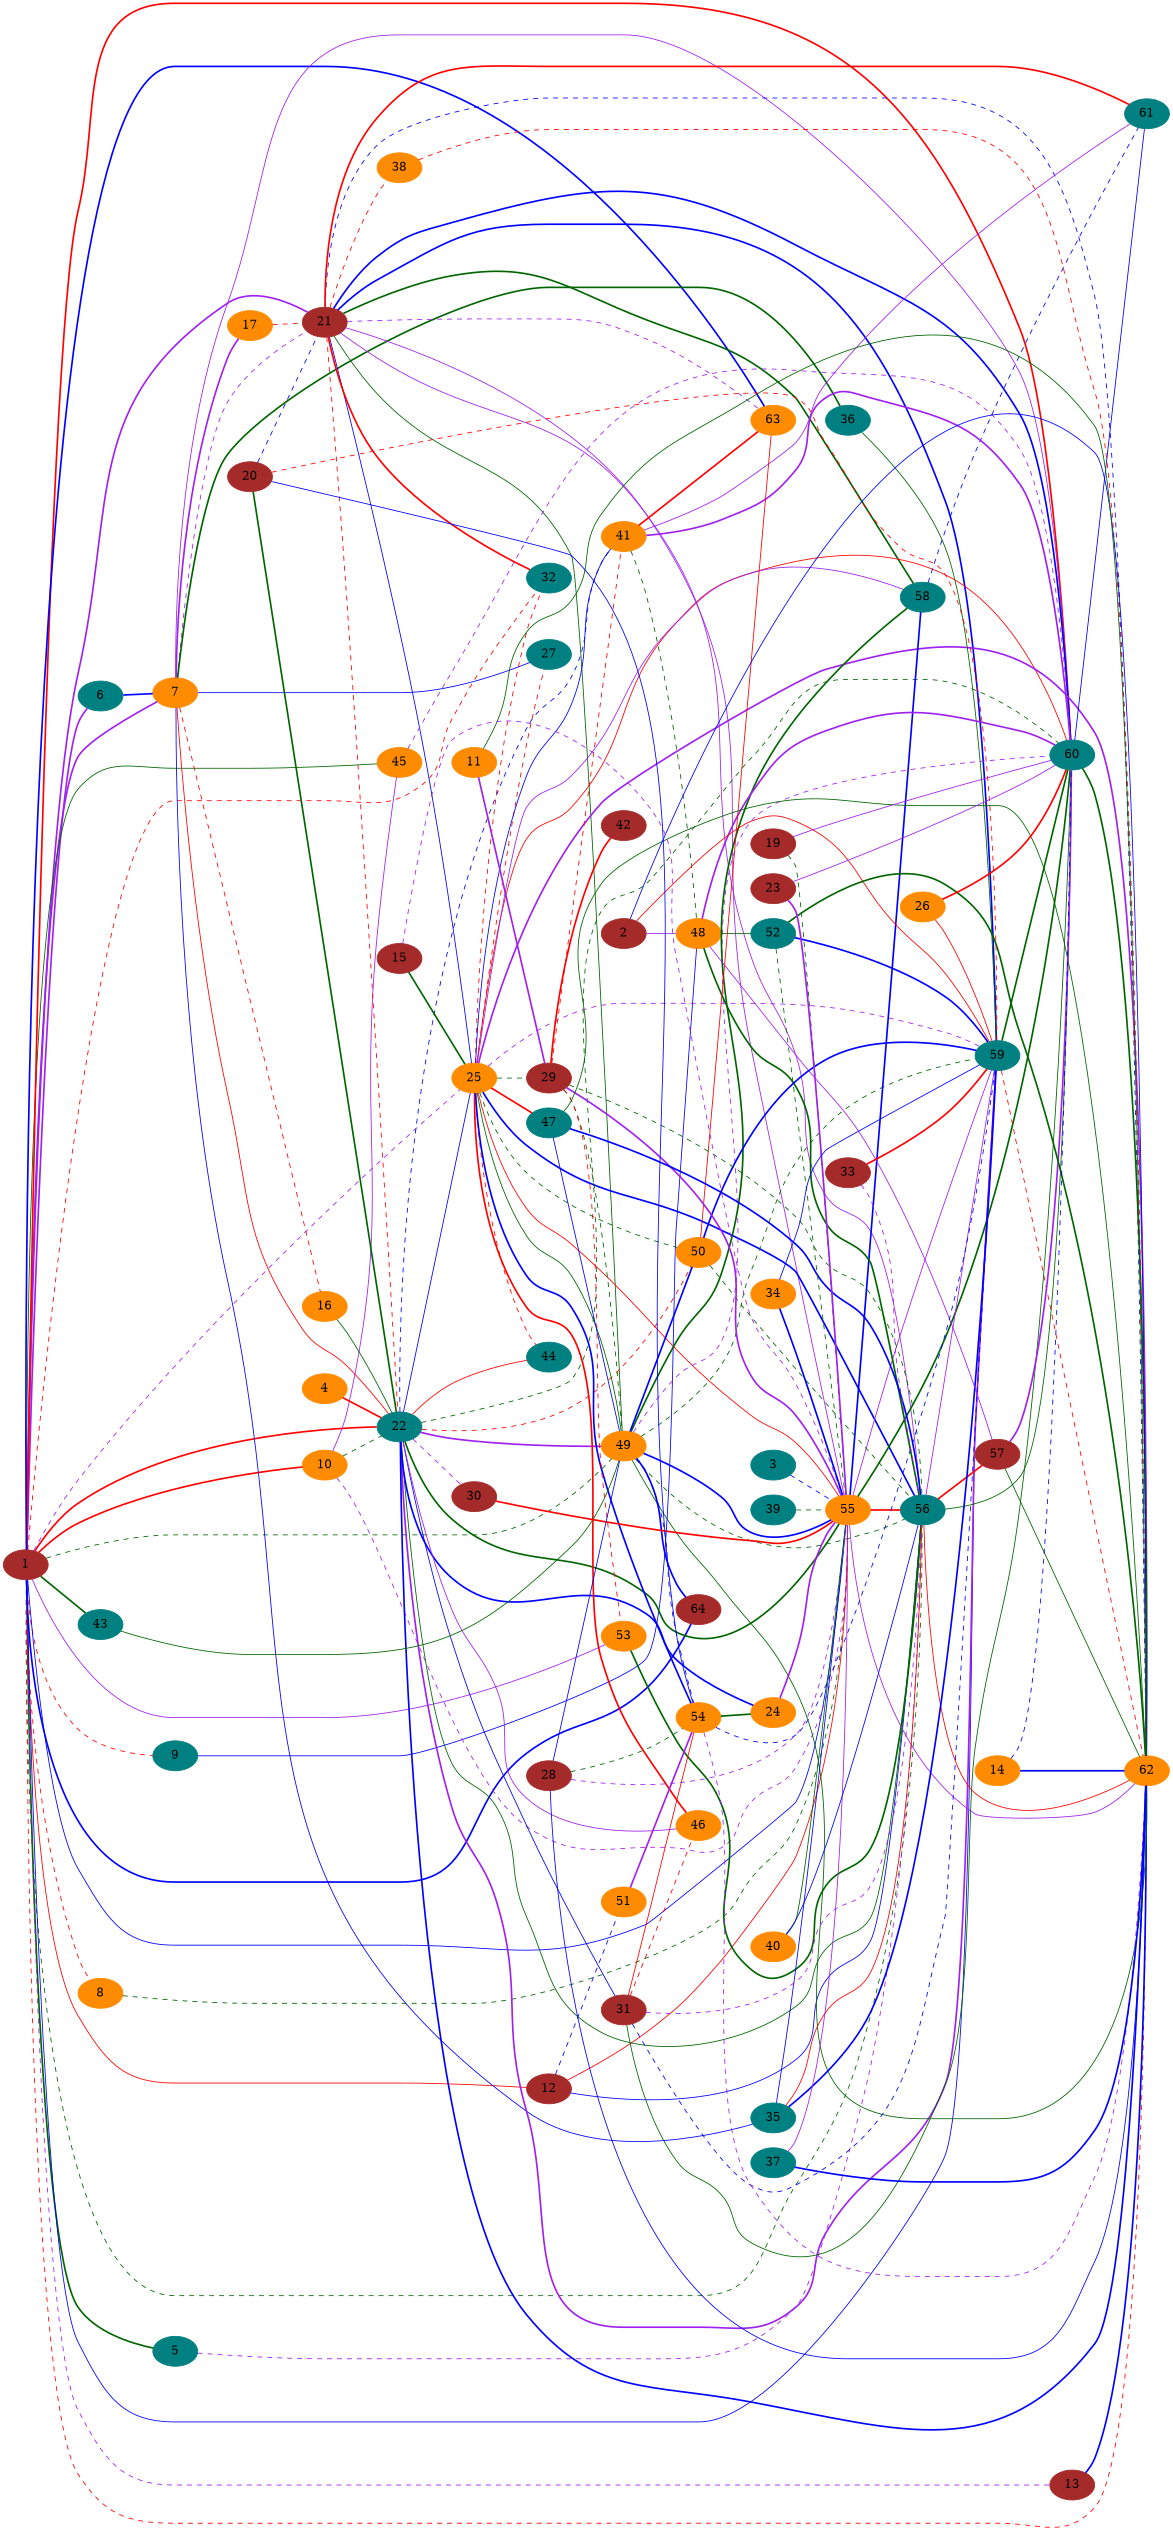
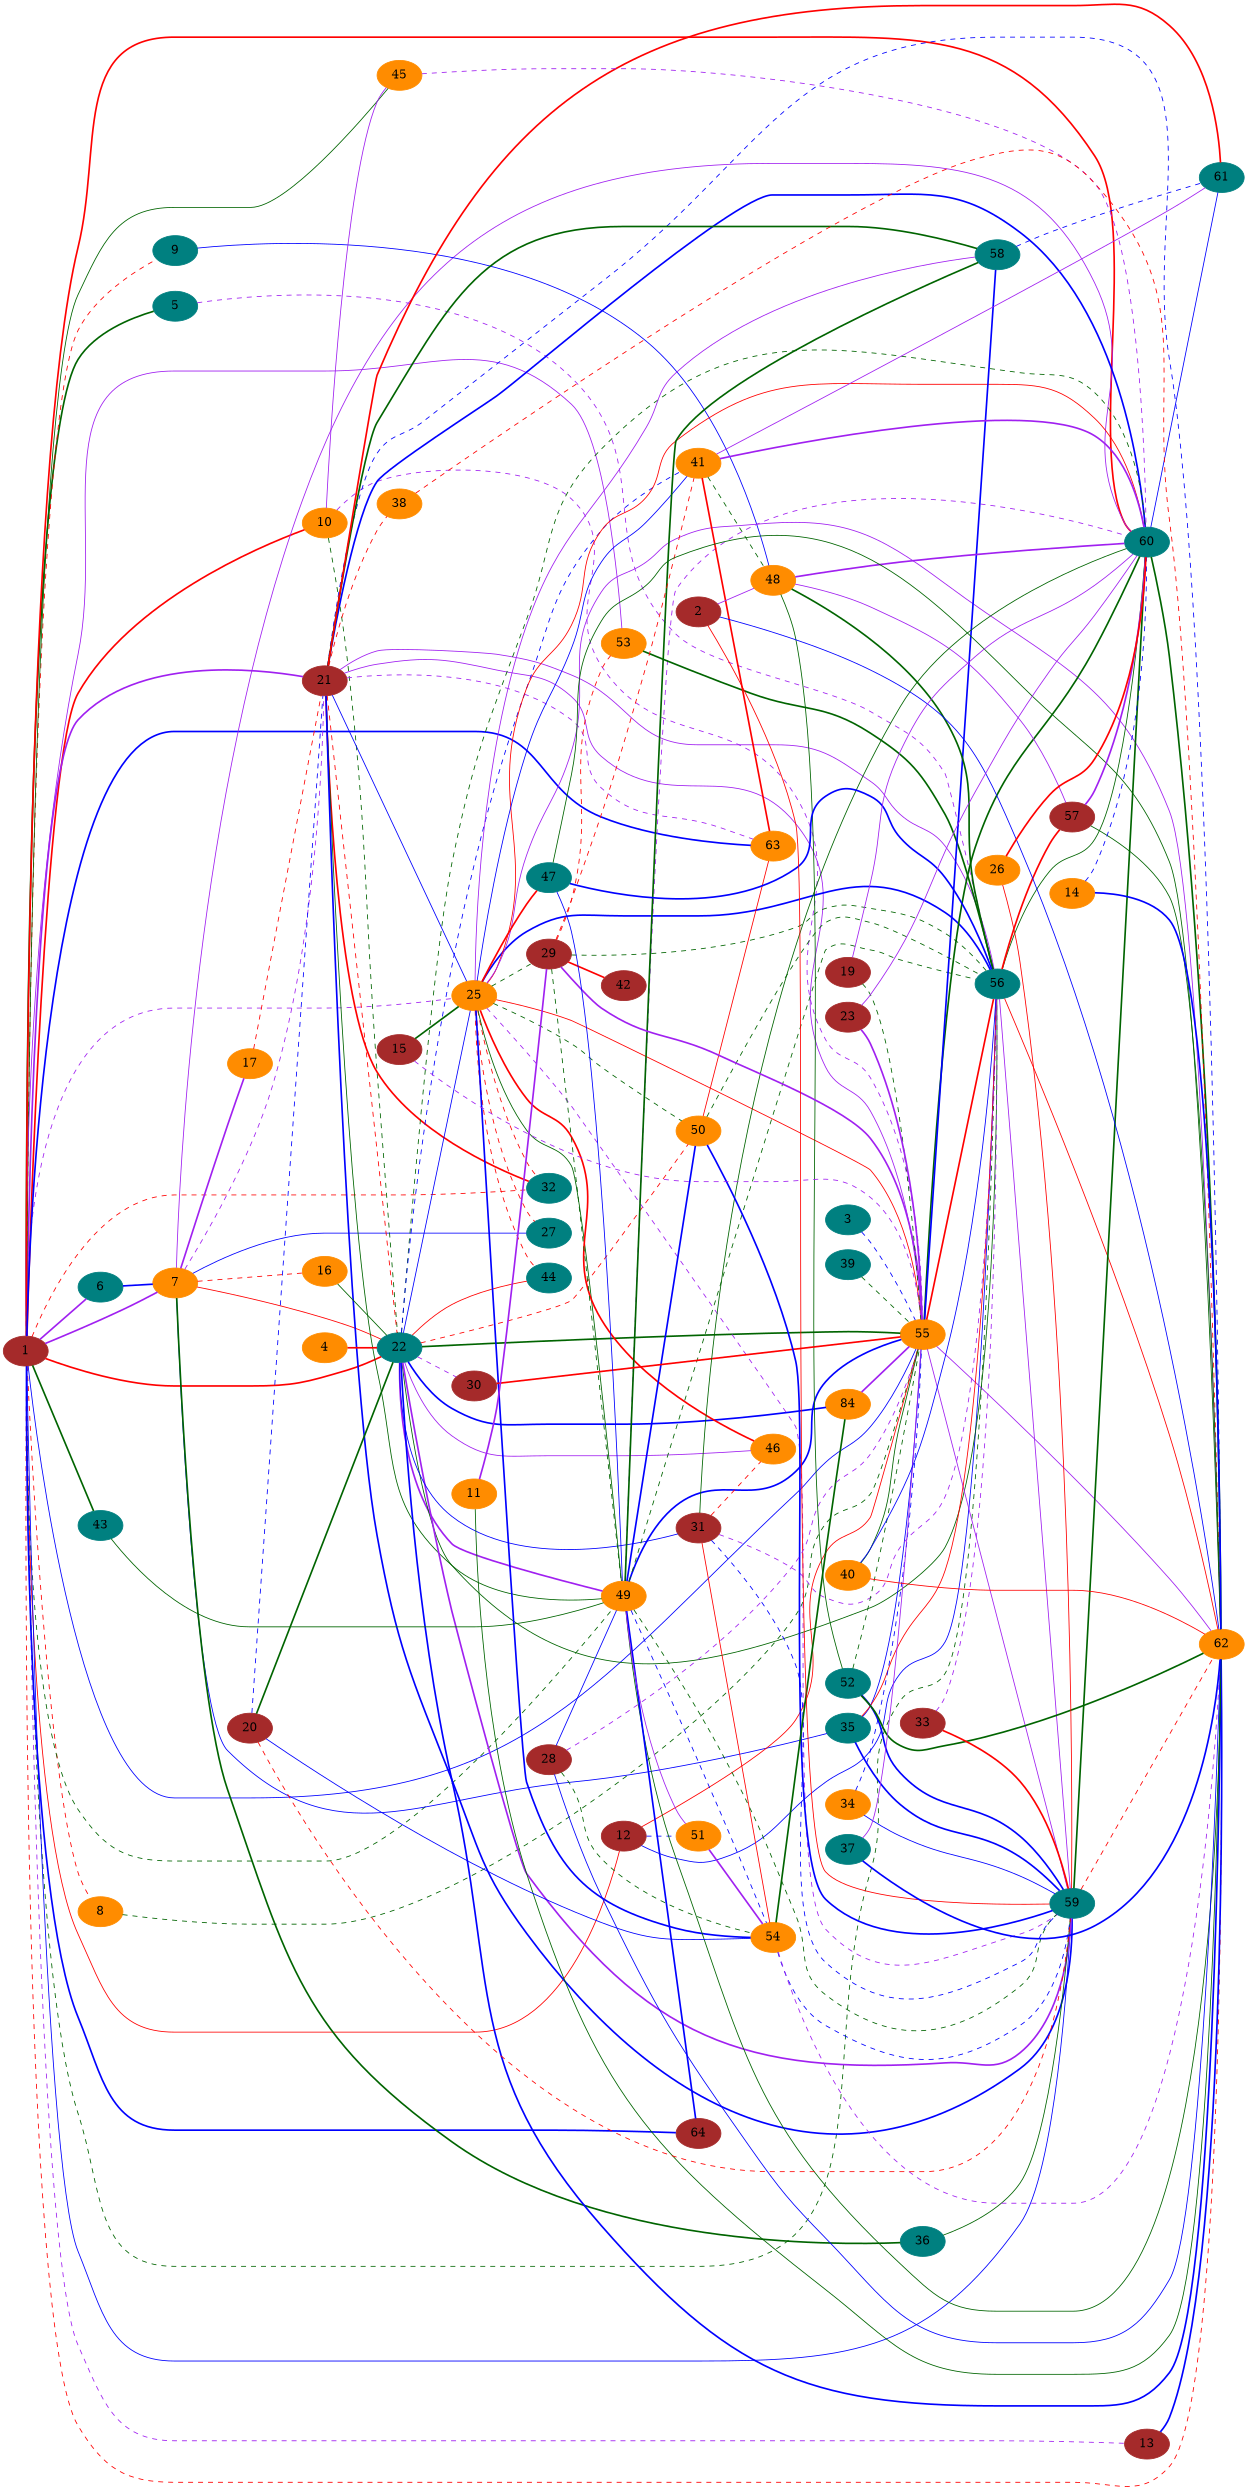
edge "25" -- "62": style bold -> solid
edge "34" -- "55": style bold -> dashed
edge "40" -- "62": added
node "24": label "24" -> "84"
edge "49" -- "51": added
